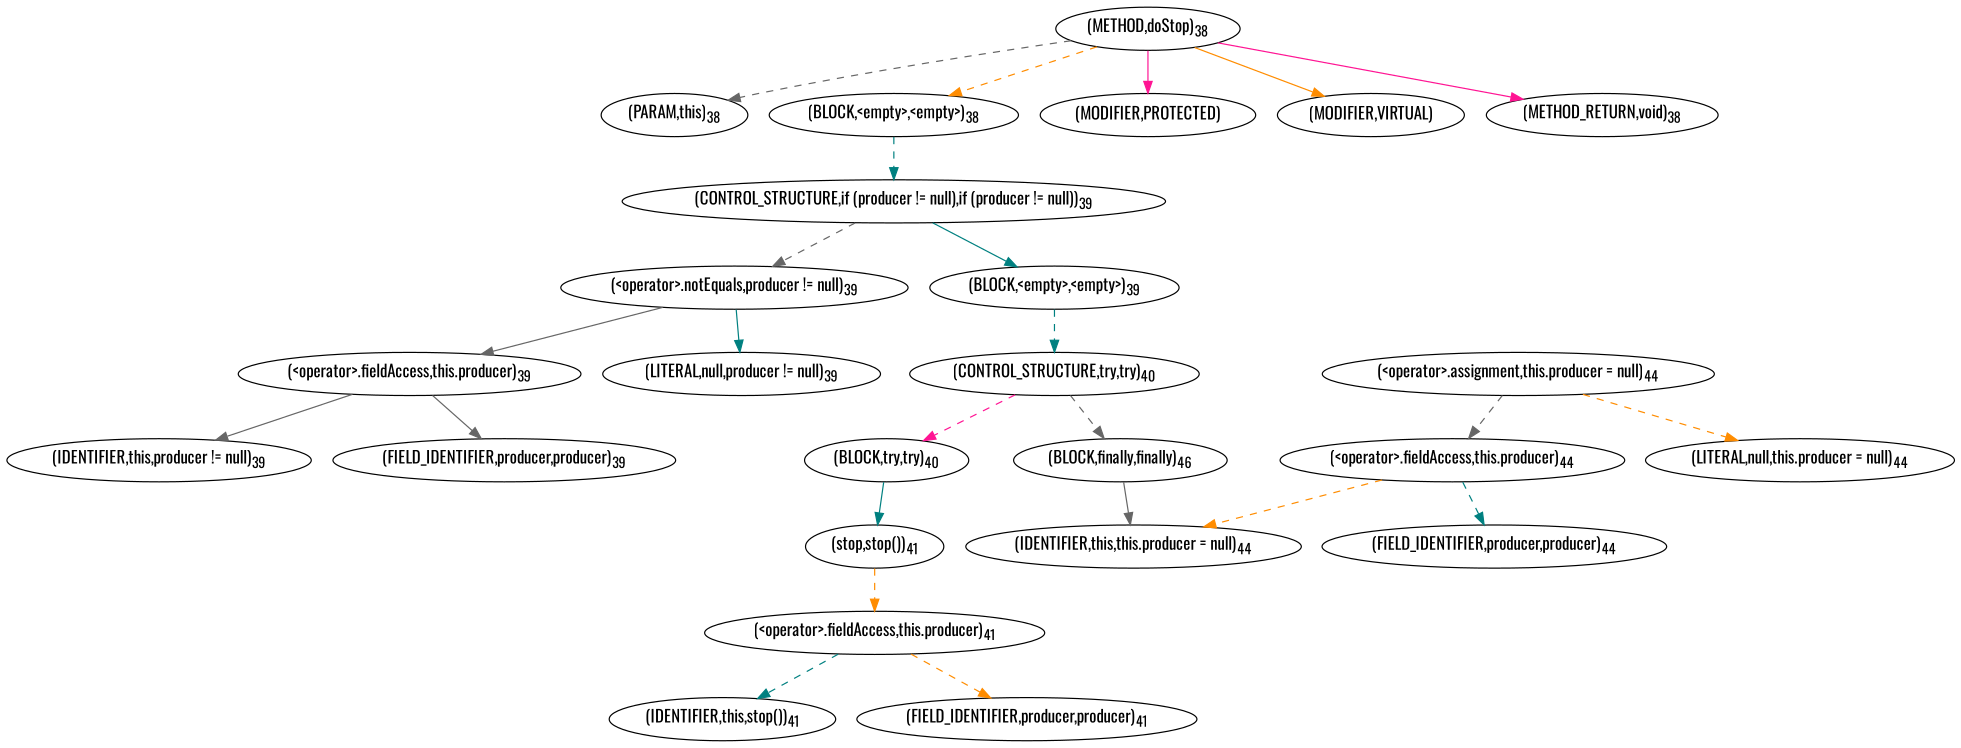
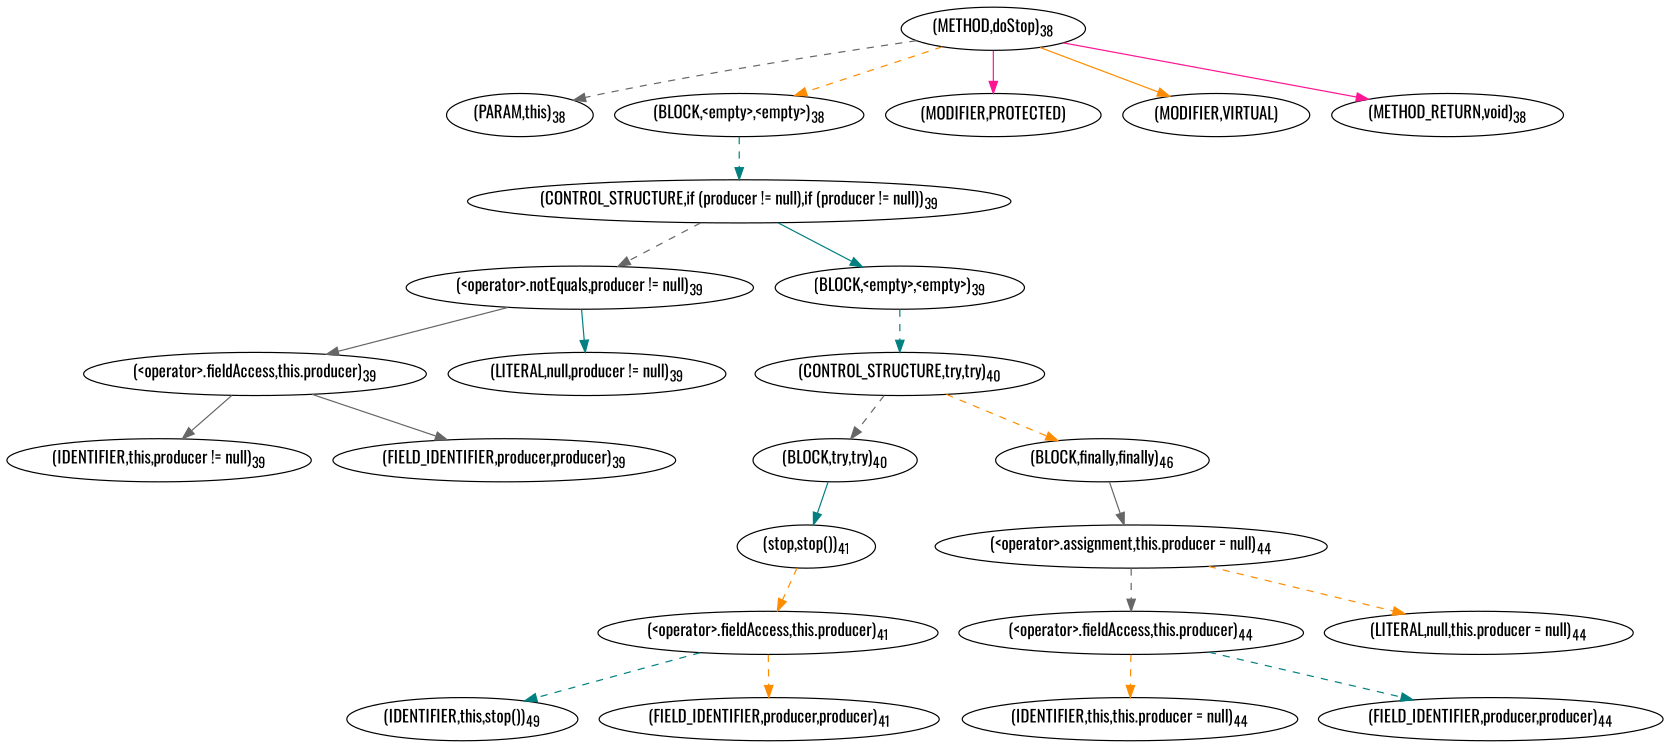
edge "(CONTROL_STRUCTURE,try,try)" -> "(BLOCK,finally,finally)": color gray40 -> darkorange
edge "(CONTROL_STRUCTURE,try,try)" -> "(BLOCK,try,try)": color deeppink -> gray40
edge "(BLOCK,finally,finally)" -> "(IDENTIFIER,this,this.producer = null)": now "(BLOCK,finally,finally)" -> "(<operator>.assignment,this.producer = null)"
node "(IDENTIFIER,this,stop())": text "41" -> "49"
